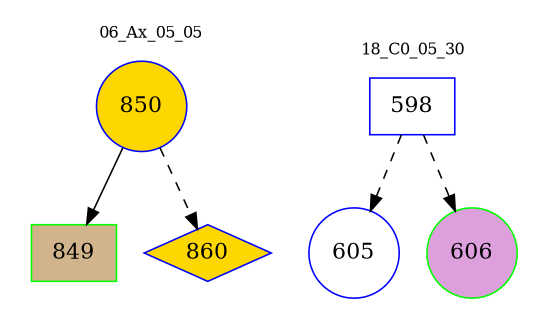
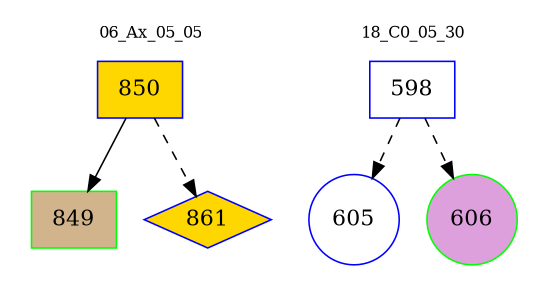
node "850": shape circle -> box
node "860": label "860" -> "861"
